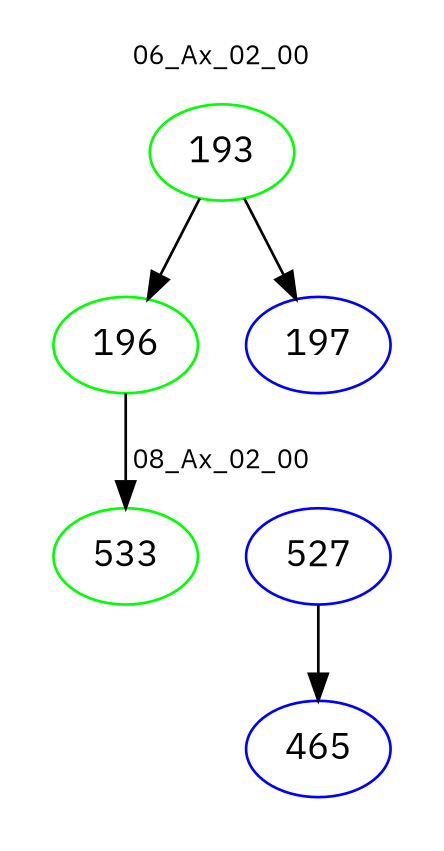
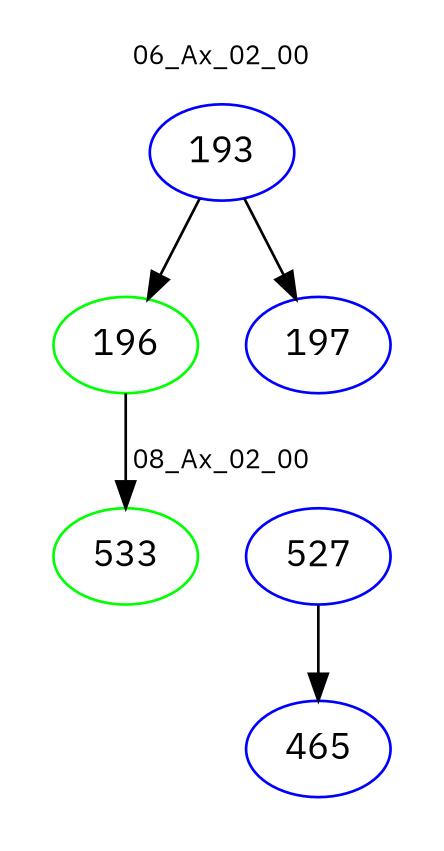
node "193": color green -> blue
